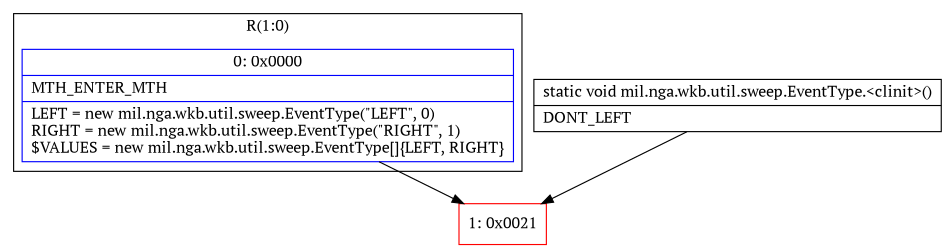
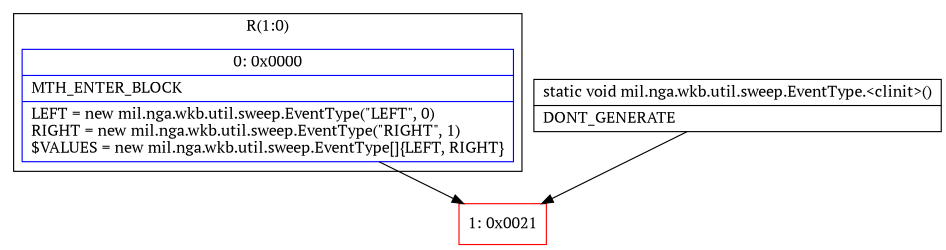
node "0: 0x0000": text "MTH_ENTER_MTH" -> "MTH_ENTER_BLOCK"
node "static void mil.nga.wkb.util.sweep.EventType.<clinit>()": text "DONT_LEFT" -> "DONT_GENERATE"
